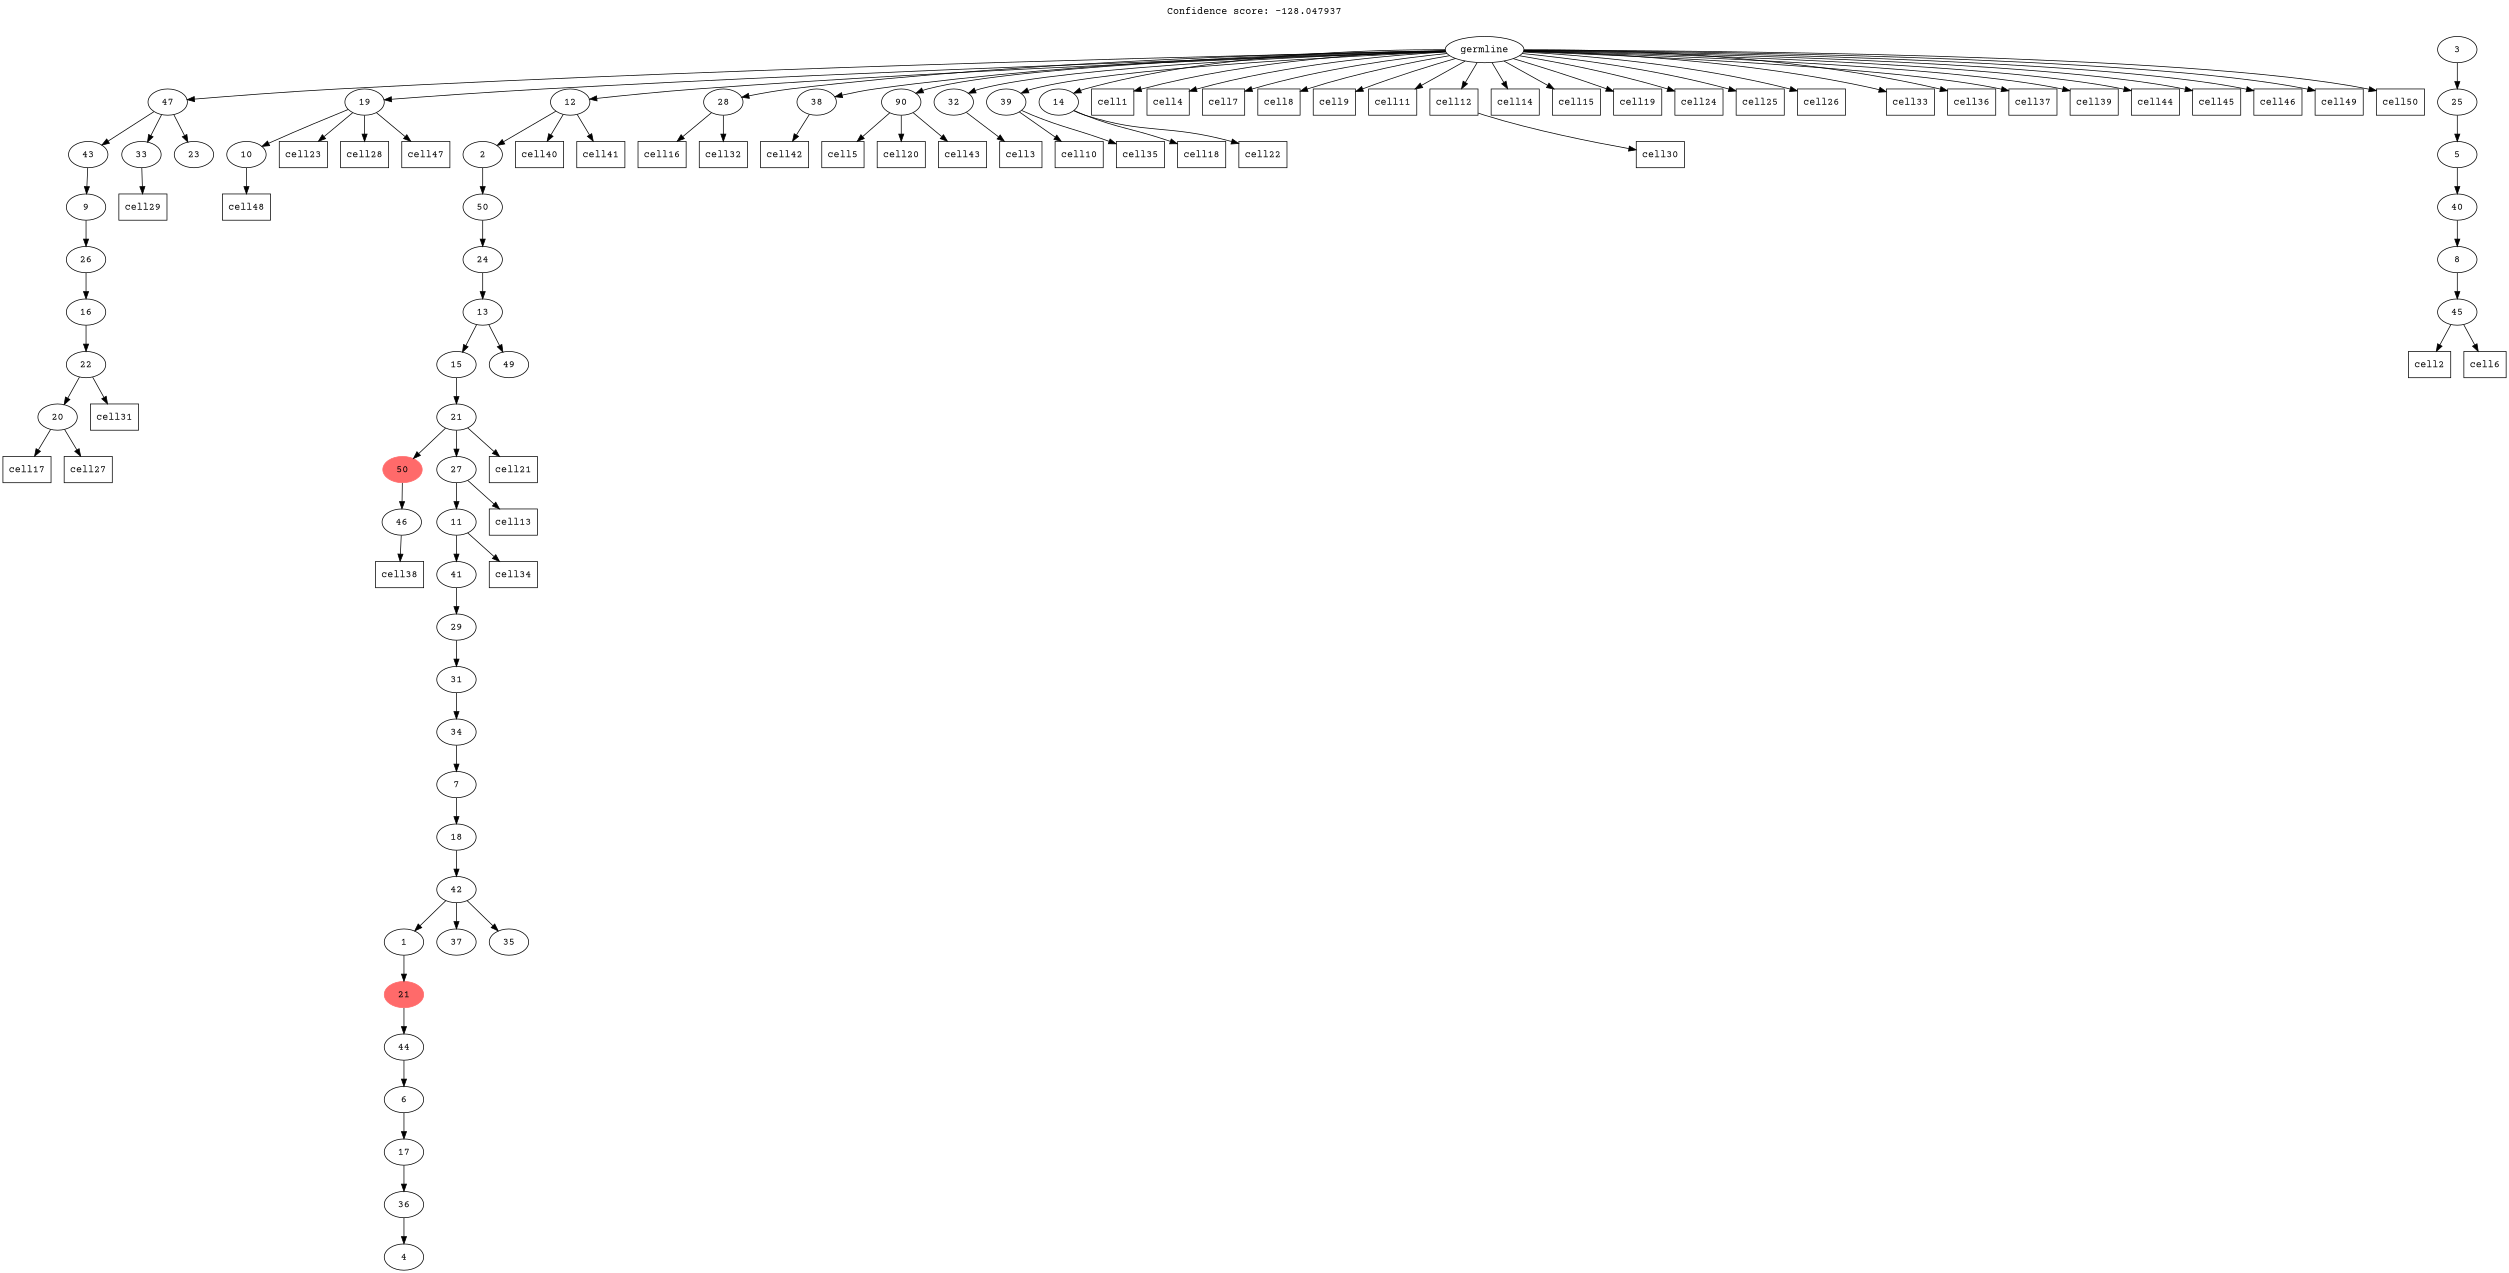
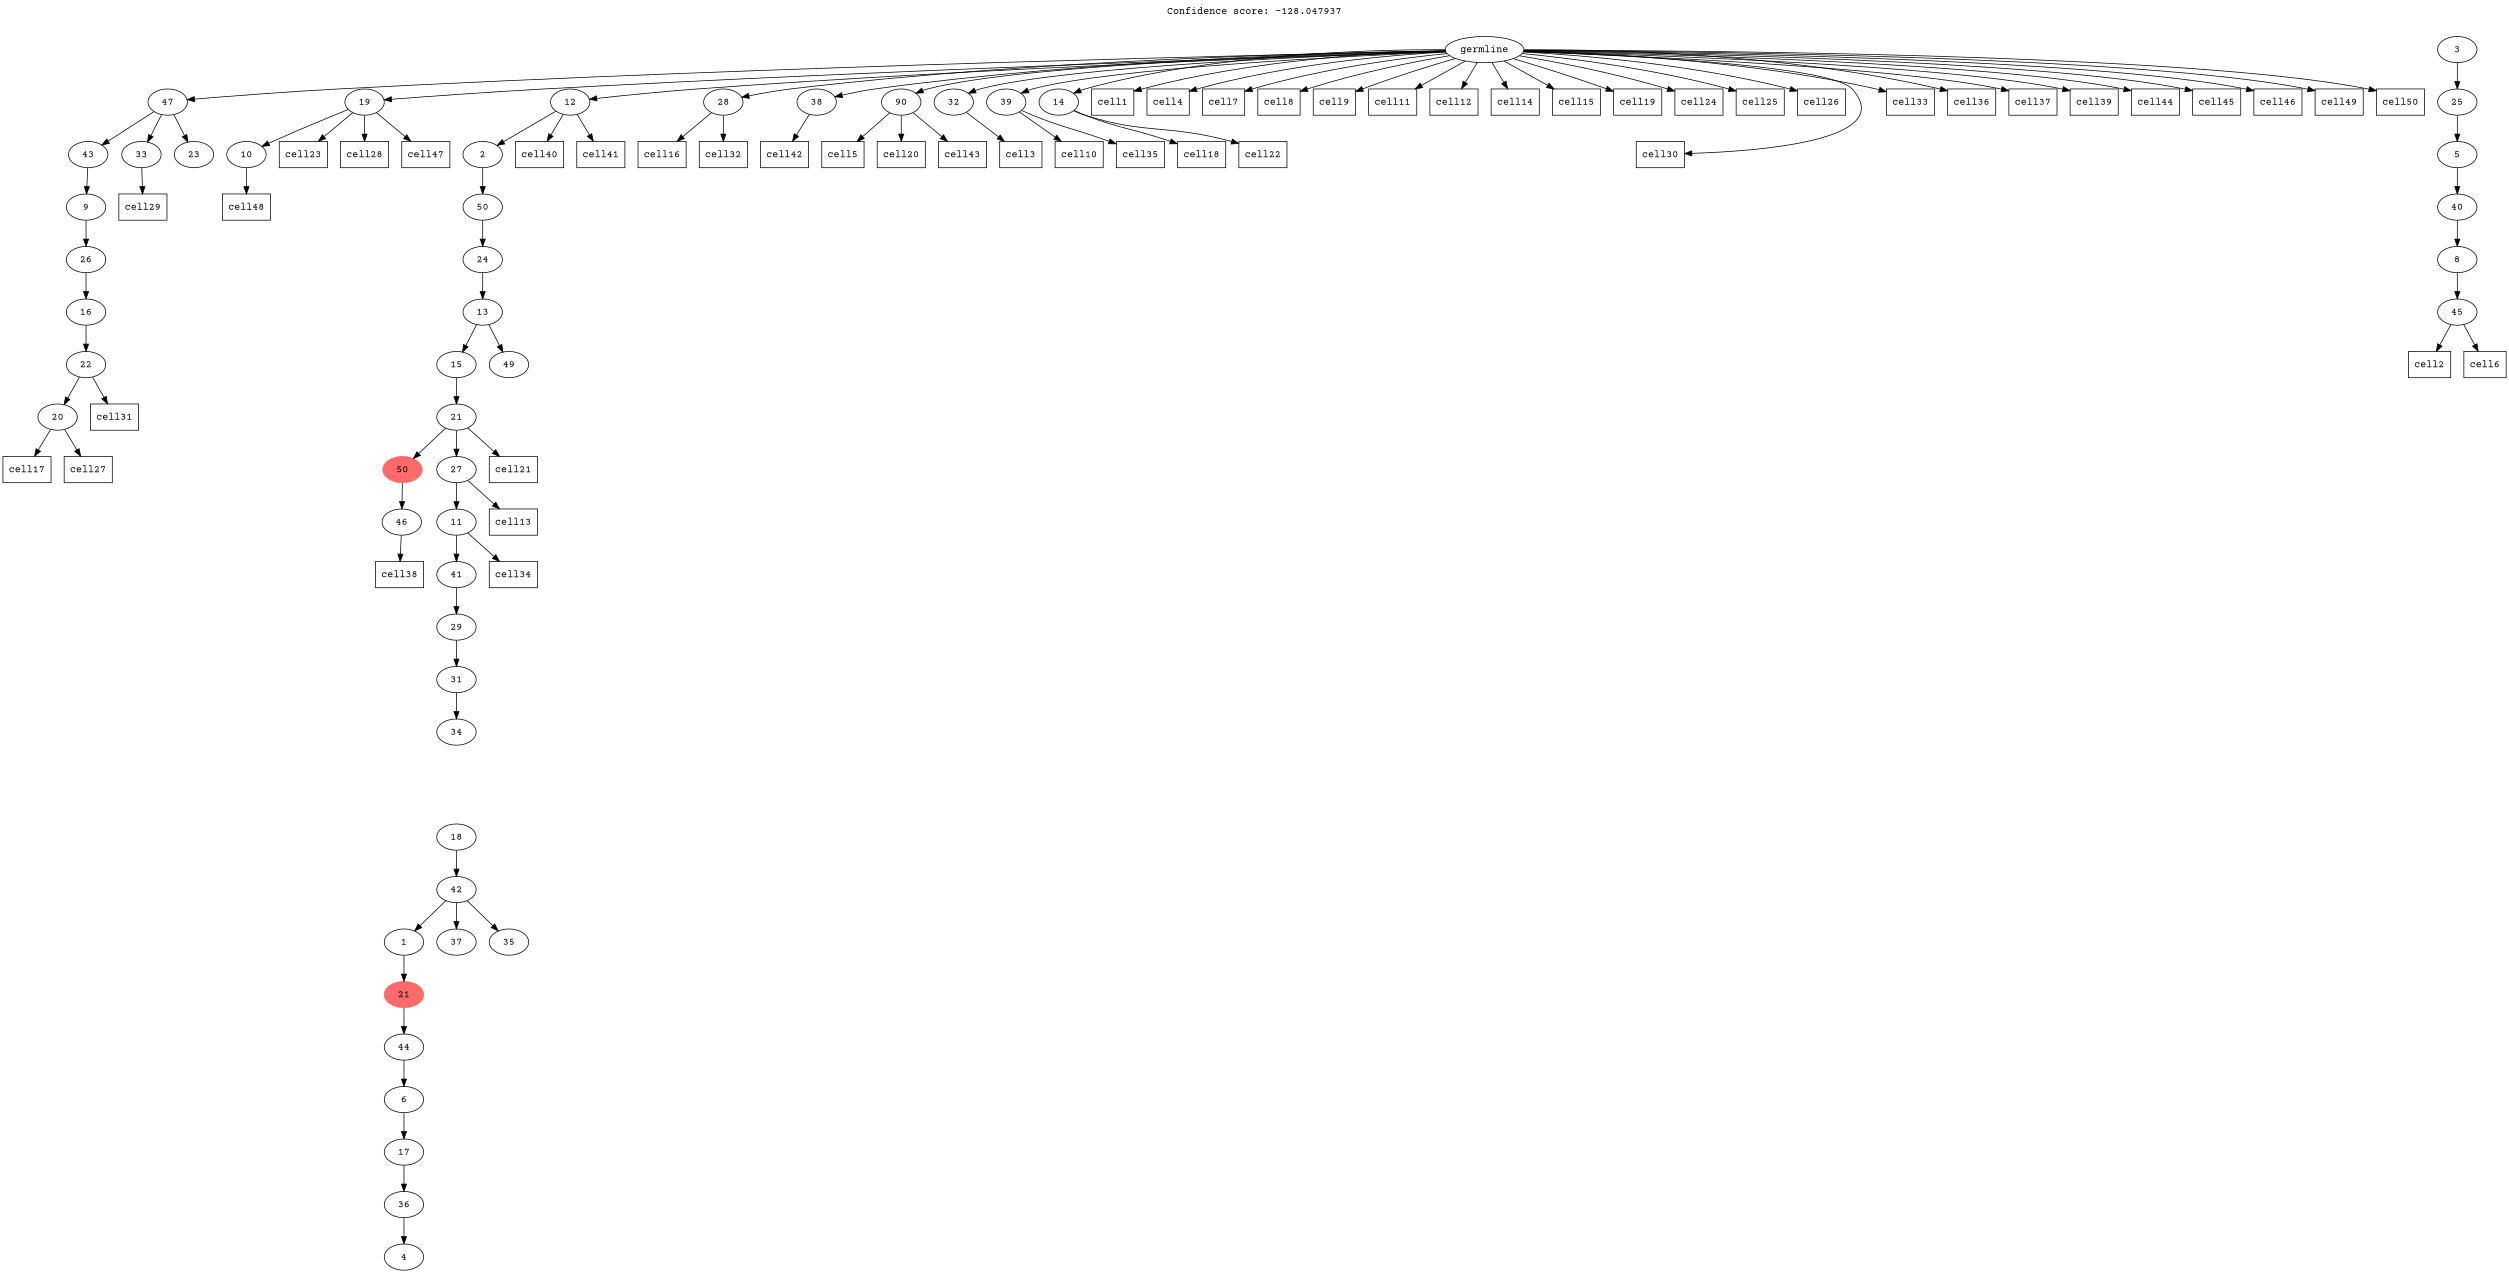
edge "cell12" -> "cell30": now "germline" -> "cell30"
node "7": removed
